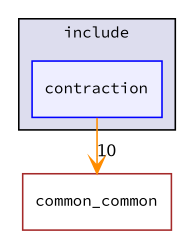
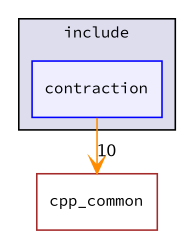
node "common_common": label "common_common" -> "cpp_common"
